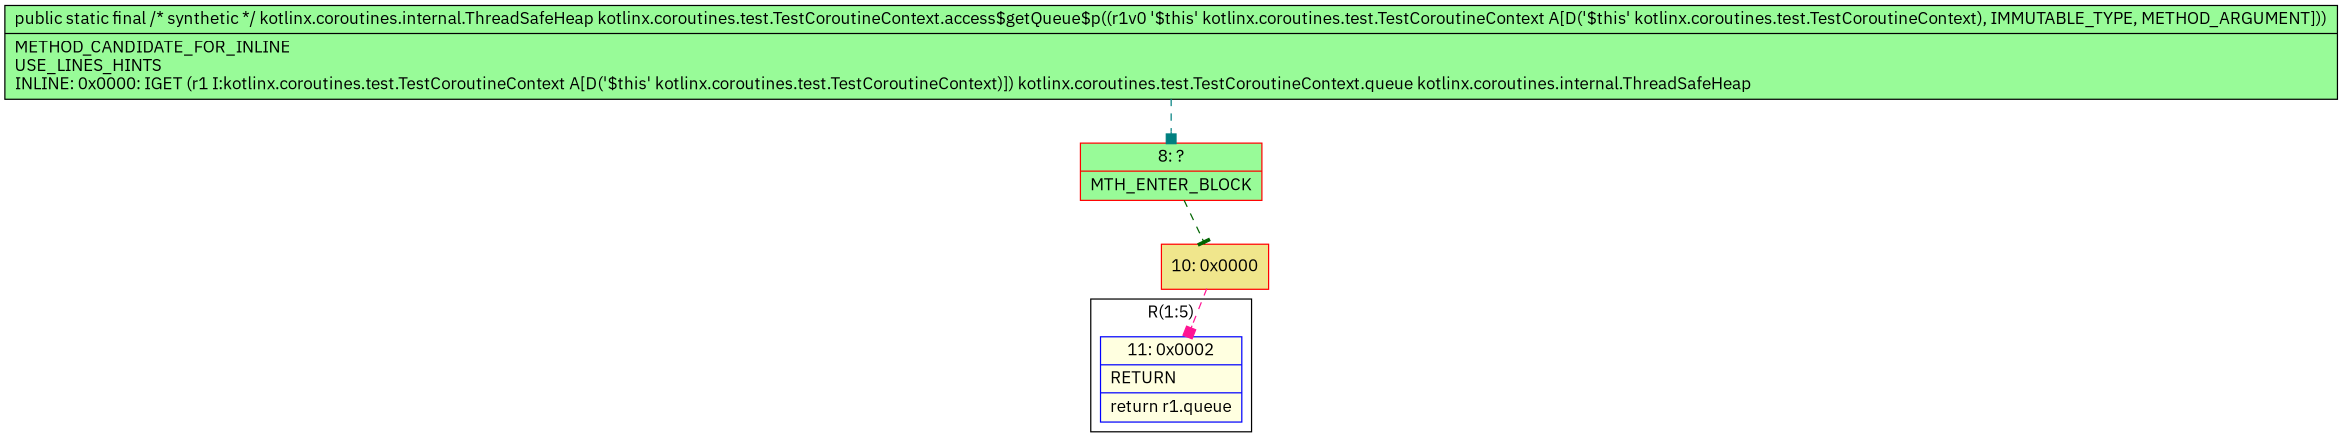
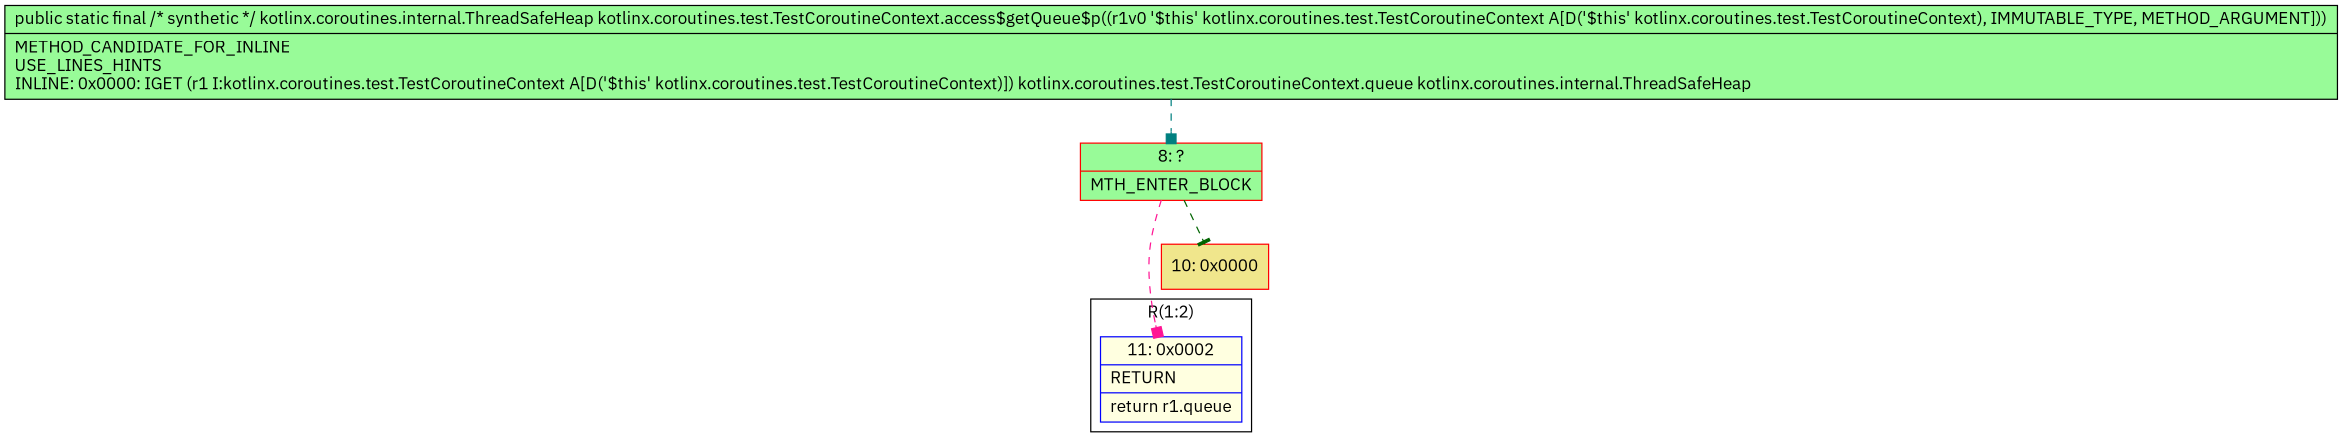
edge "10: 0x0000" -> "11: 0x0002": now "8: ?" -> "11: 0x0002"
cluster "R(1:5)": label "R(1:5)" -> "R(1:2)"
